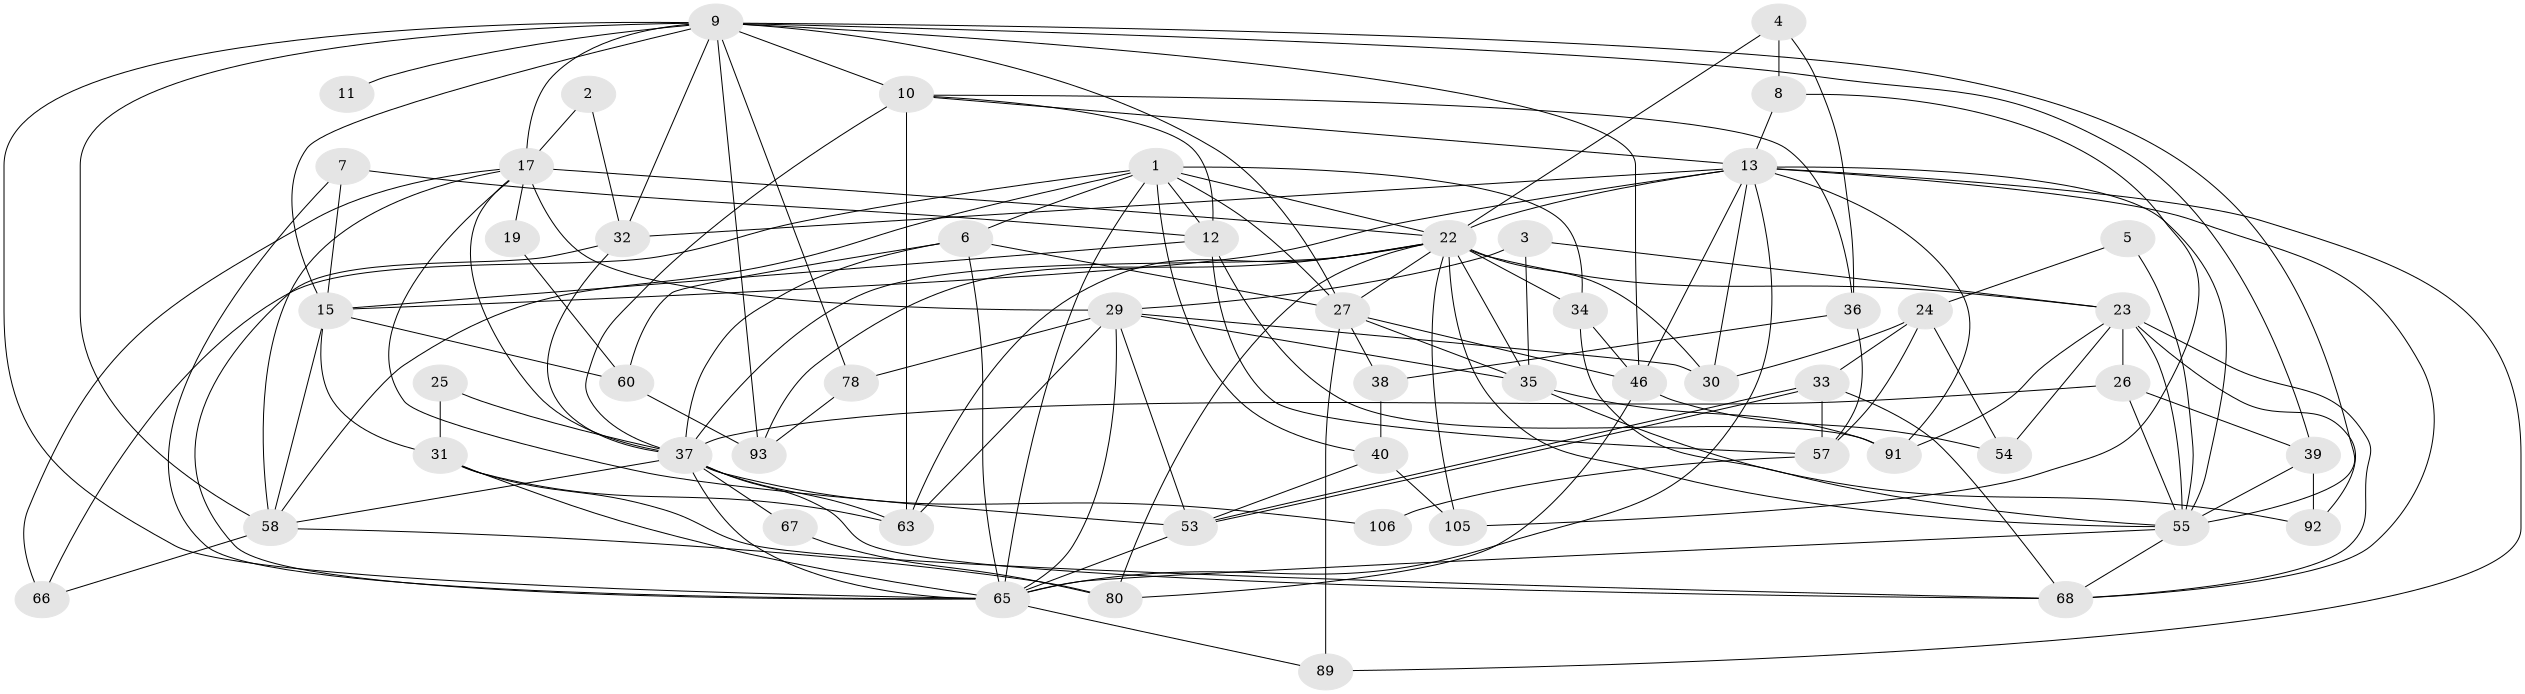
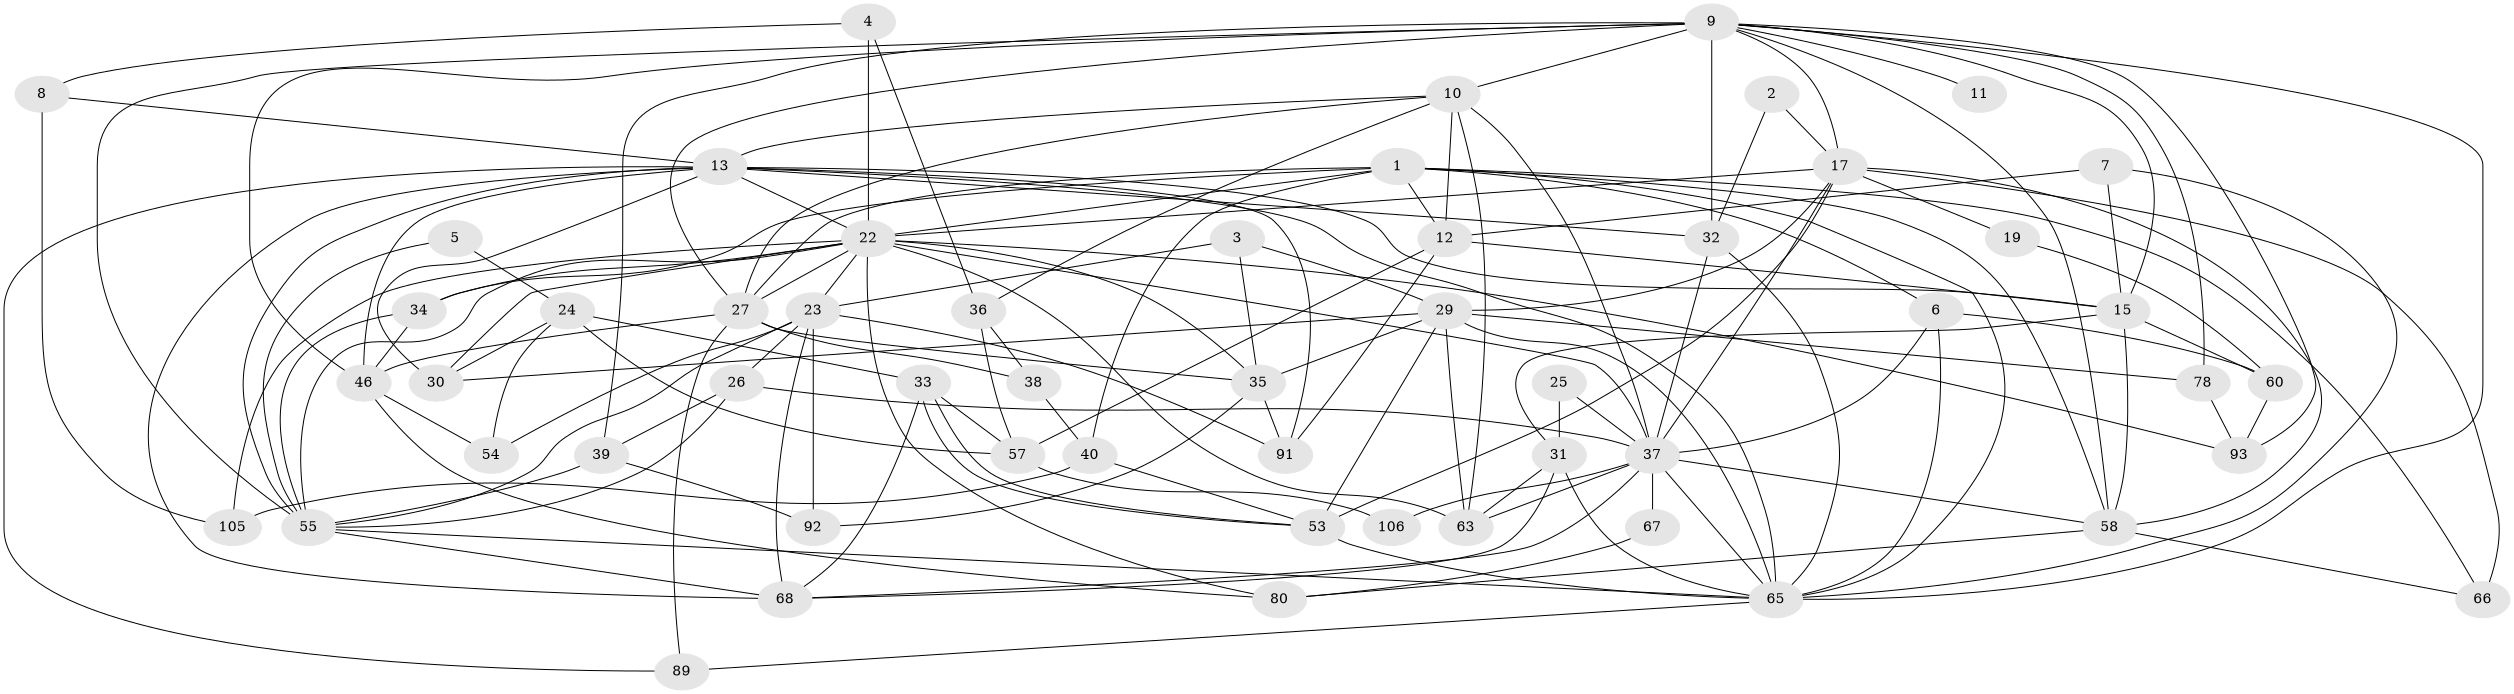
edge "6" -- "27": now "10" -- "27"
